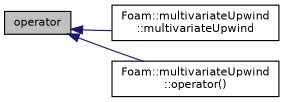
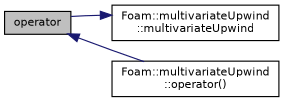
edge "Foam::multivariateUpwind ::multivariateUpwind" -> "operator": reversed
